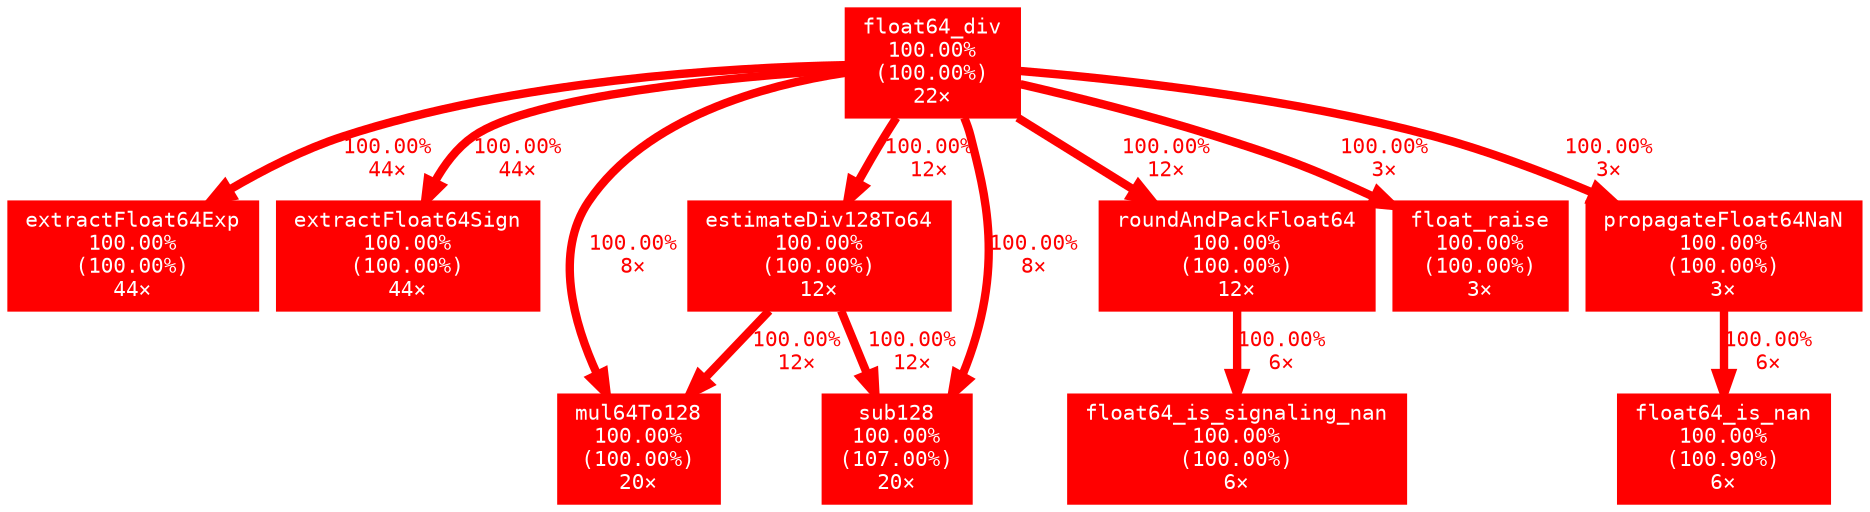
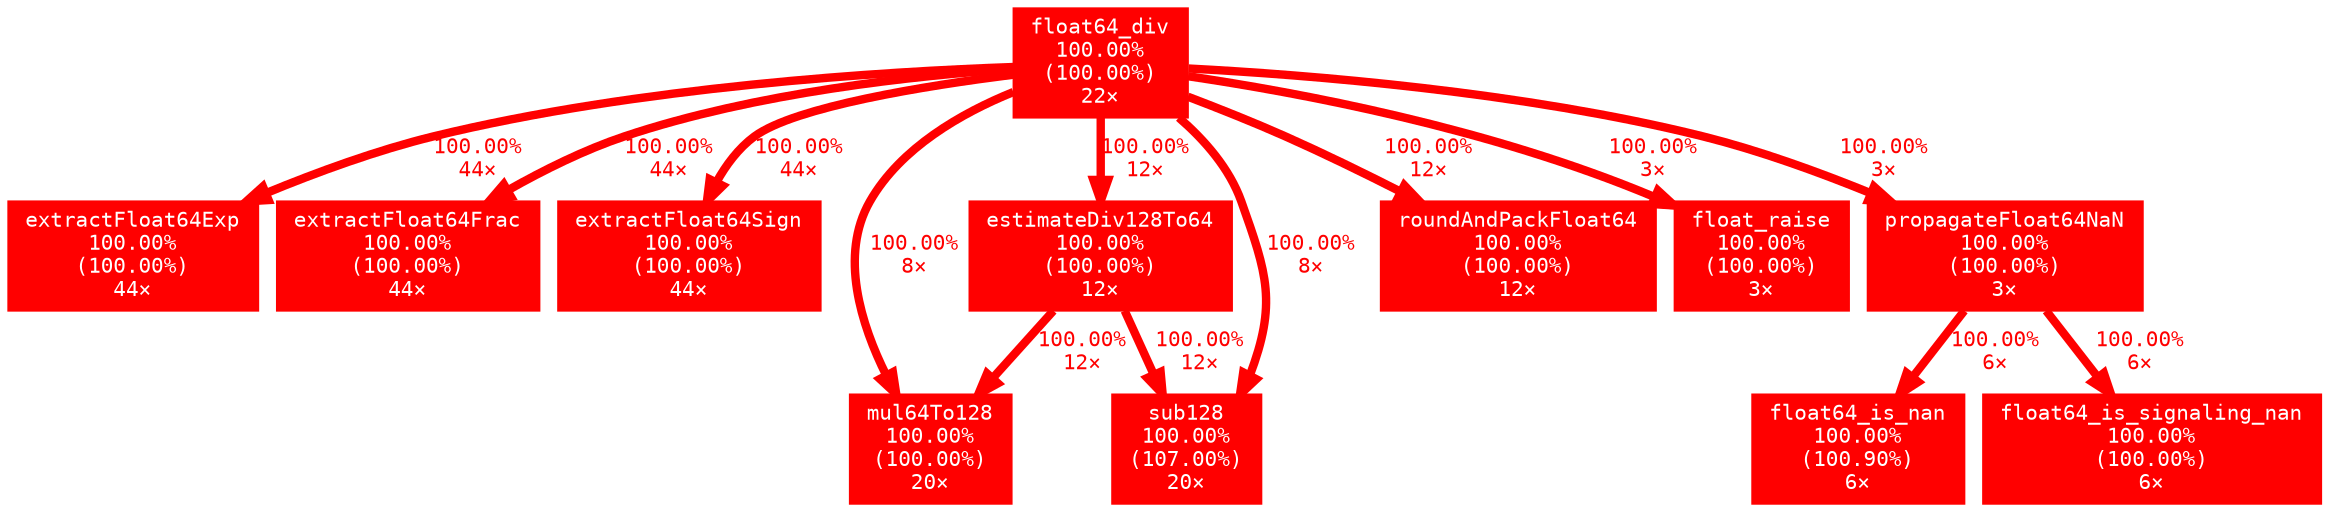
node "extractFloat64Frac 100.00% (100.00%) 44×": added
edge "roundAndPackFloat64 100.00% (100.00%) 12×" -> "float64_is_signaling_nan 100.00% (100.00%) 6×": now "propagateFloat64NaN 100.00% (100.00%) 3×" -> "float64_is_signaling_nan 100.00% (100.00%) 6×"
